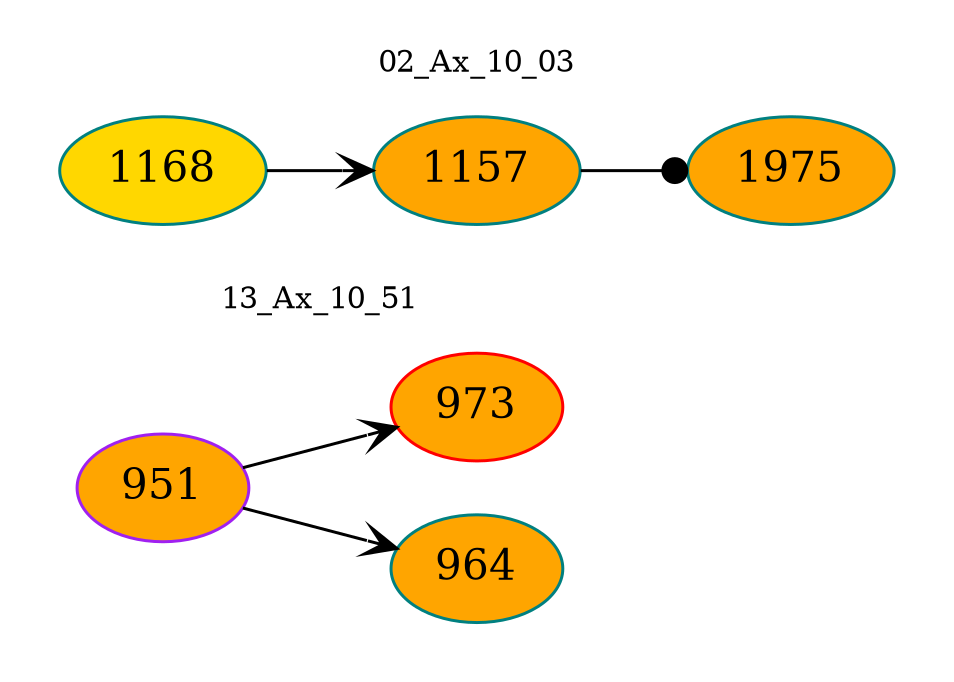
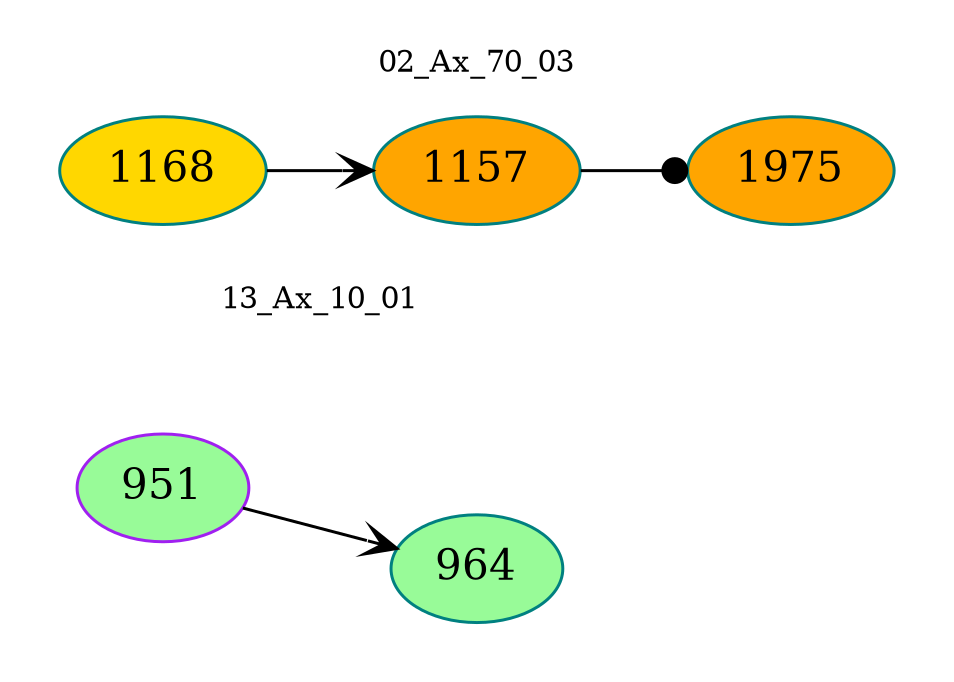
cluster "02_Ax_10_03": label "02_Ax_10_03" -> "02_Ax_70_03"
cluster "13_Ax_10_51": label "13_Ax_10_51" -> "13_Ax_10_01"
node "973": removed
node "951": fillcolor orange -> palegreen
node "964": fillcolor orange -> palegreen
